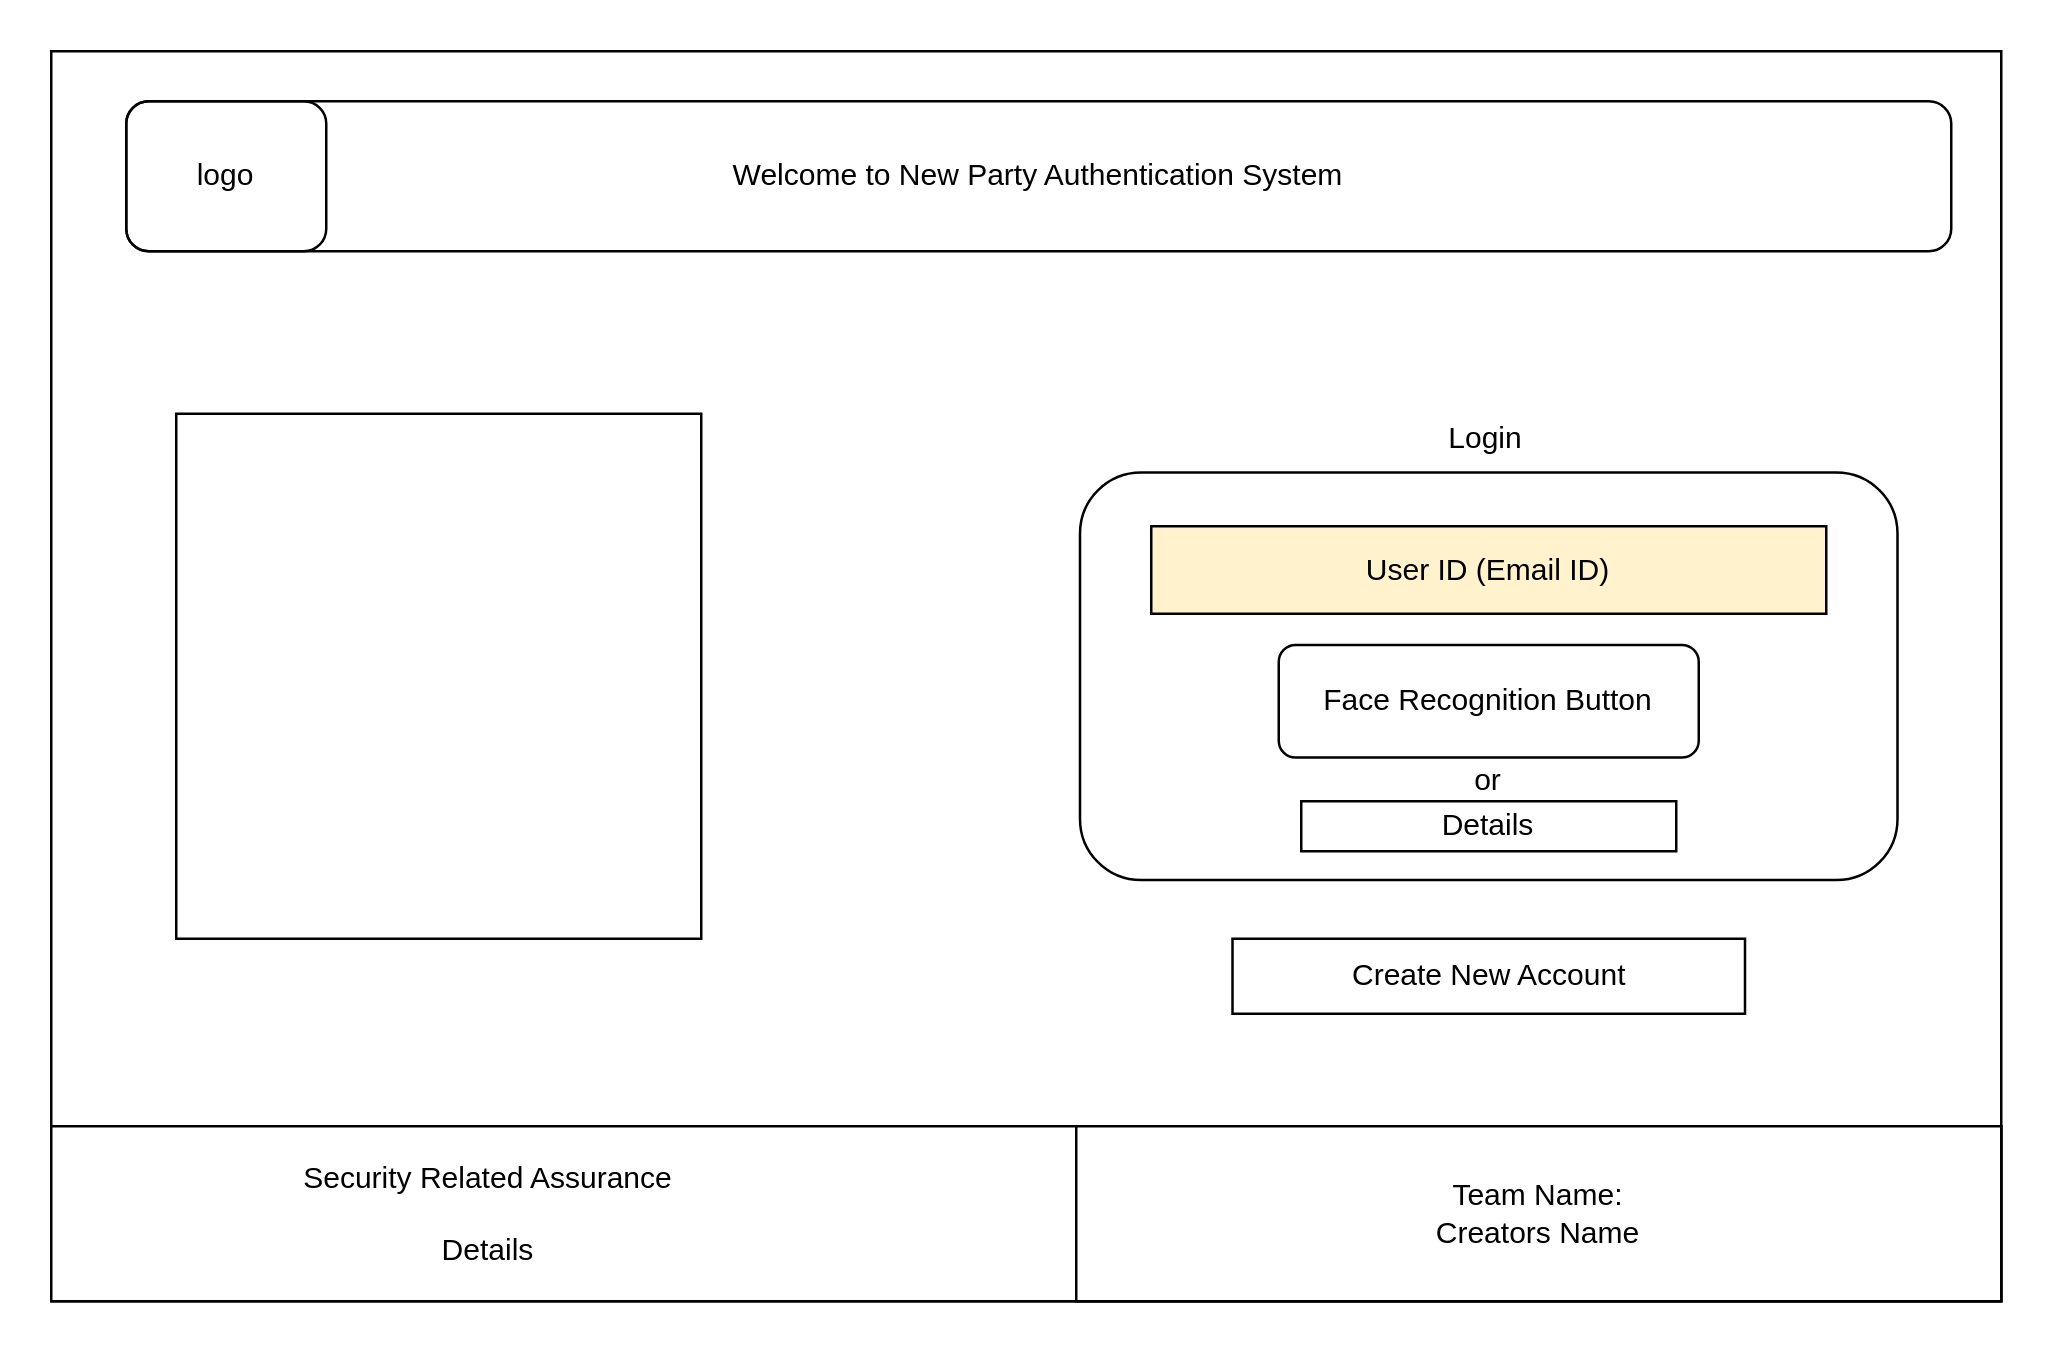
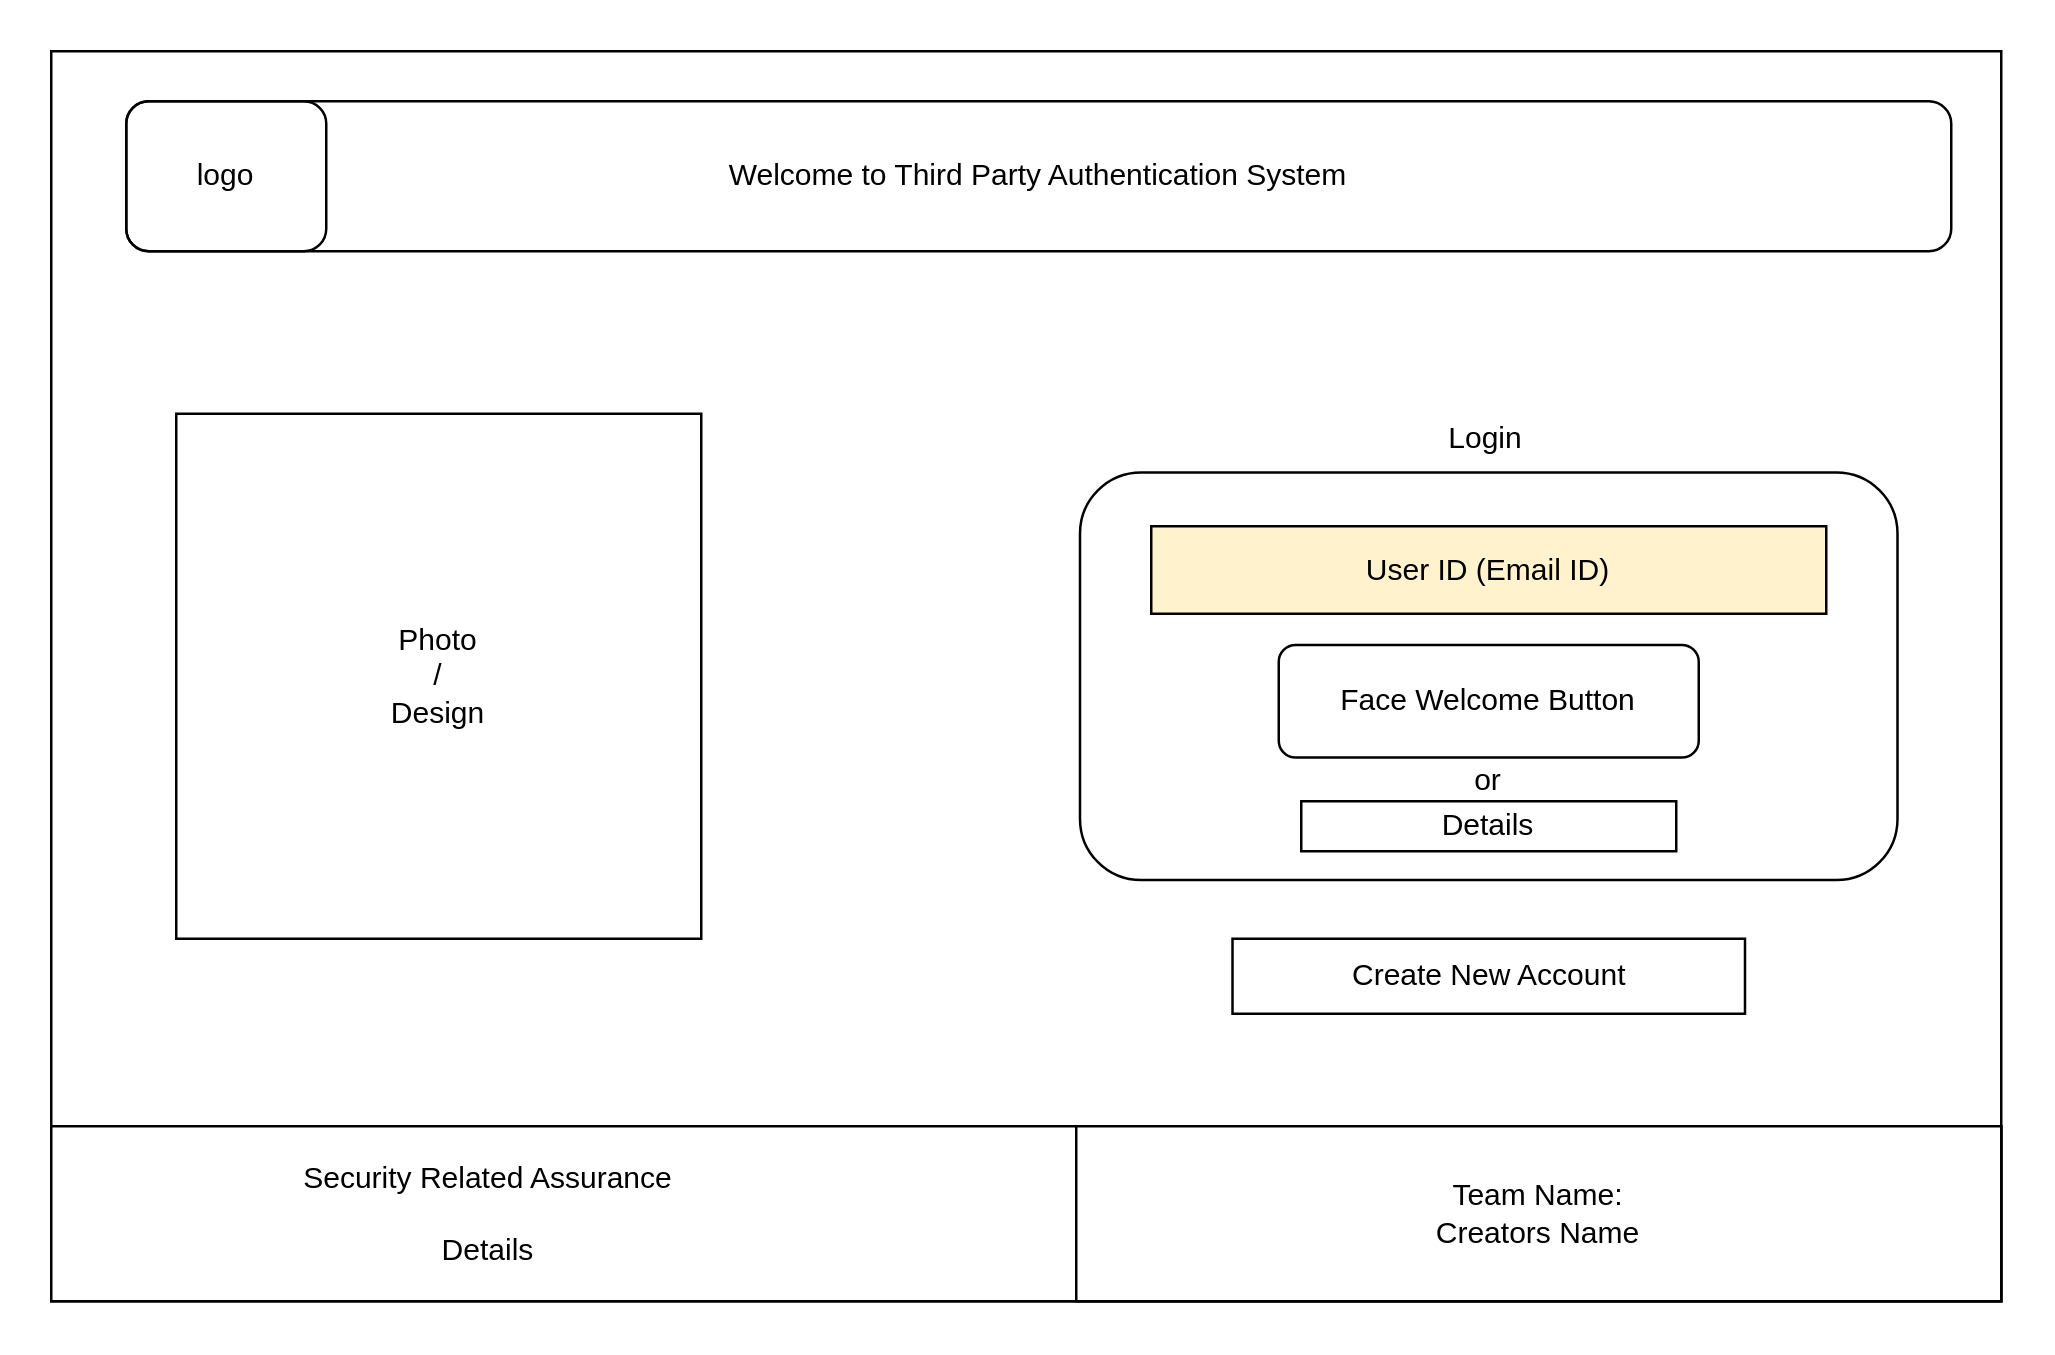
node "Welcome to New Party Authentication System": label "Welcome to New Party Authentication System" -> "Welcome to Third Party Authentication System"
node "Photo / Design": added
node "Face Recognition Button": label "Face Recognition Button" -> "Face Welcome Button"
